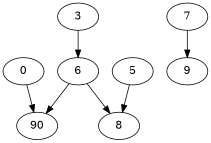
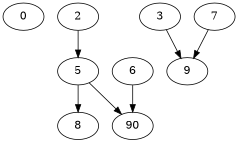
node "2": added
edge "3" -> "6": now "3" -> "9"
edge "0" -> "90": now "5" -> "90"
edge "6" -> "8": removed
